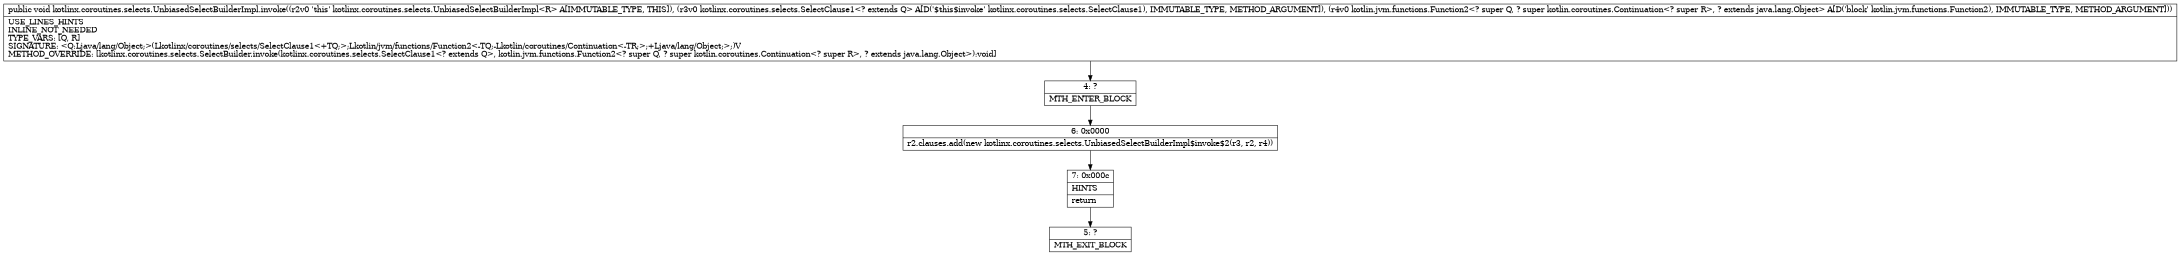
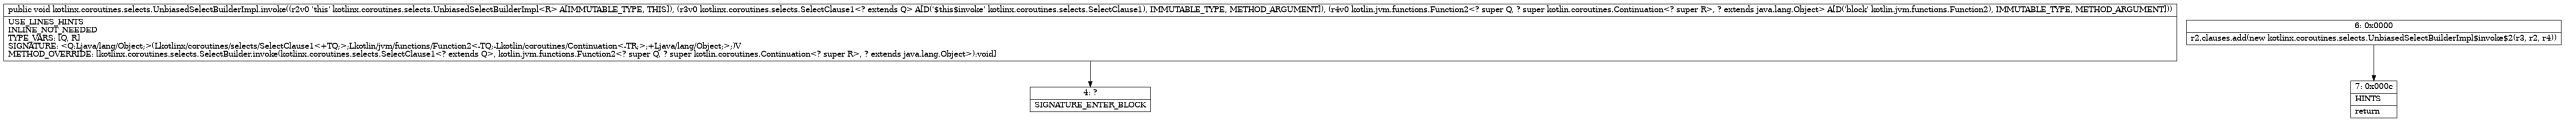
node "4: ?": text "MTH_ENTER_BLOCK" -> "SIGNATURE_ENTER_BLOCK"
edge "4: ?" -> "6: 0x0000": removed
node "5: ?": removed
